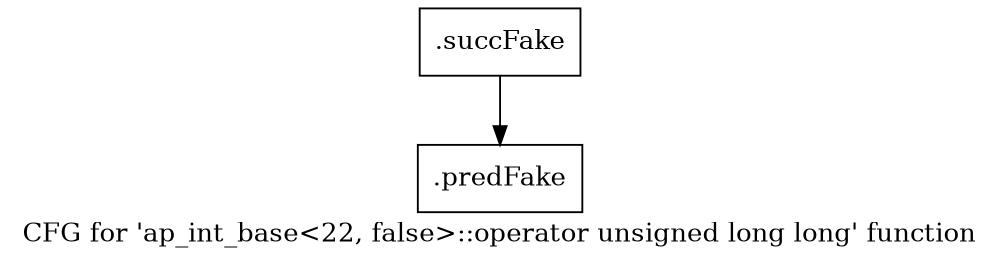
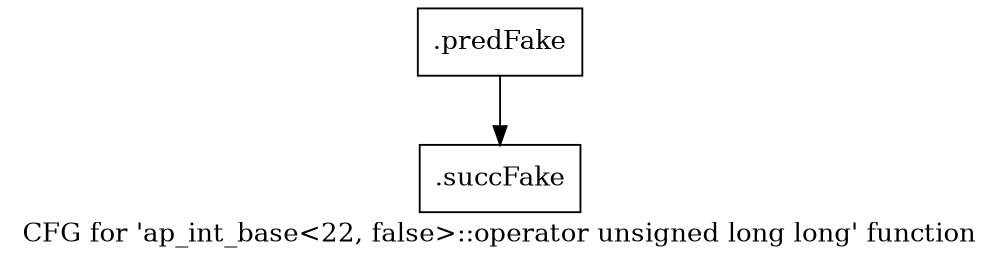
edge ".succFake" -> ".predFake": reversed
